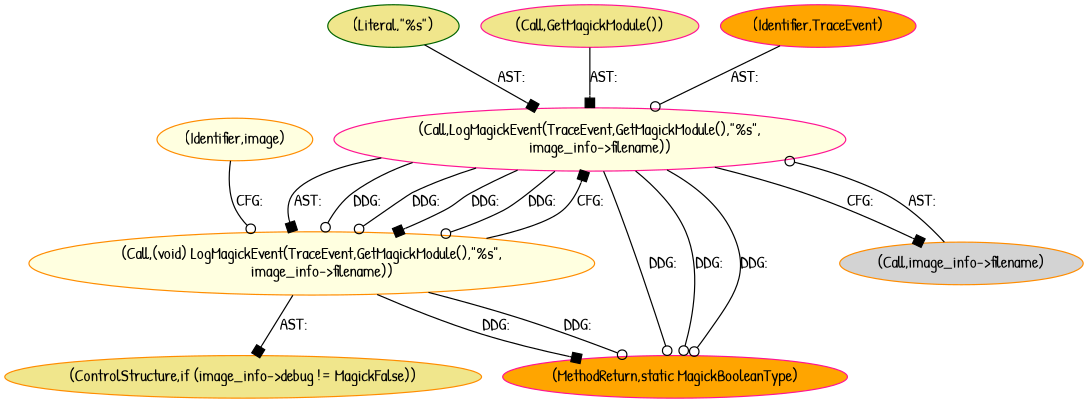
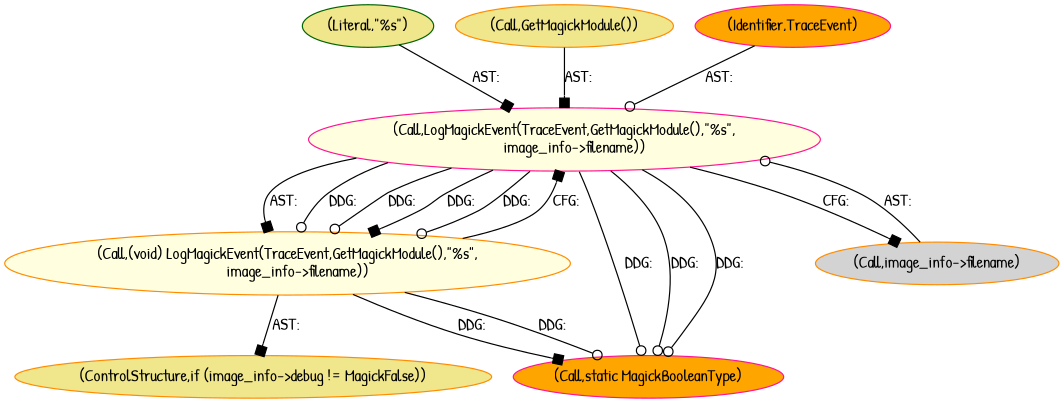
node "(Call,GetMagickModule())": color deeppink -> darkorange
node "(Identifier,image)": removed
node "(MethodReturn,static MagickBooleanType)": label "(MethodReturn,static MagickBooleanType)" -> "(Call,static MagickBooleanType)"
